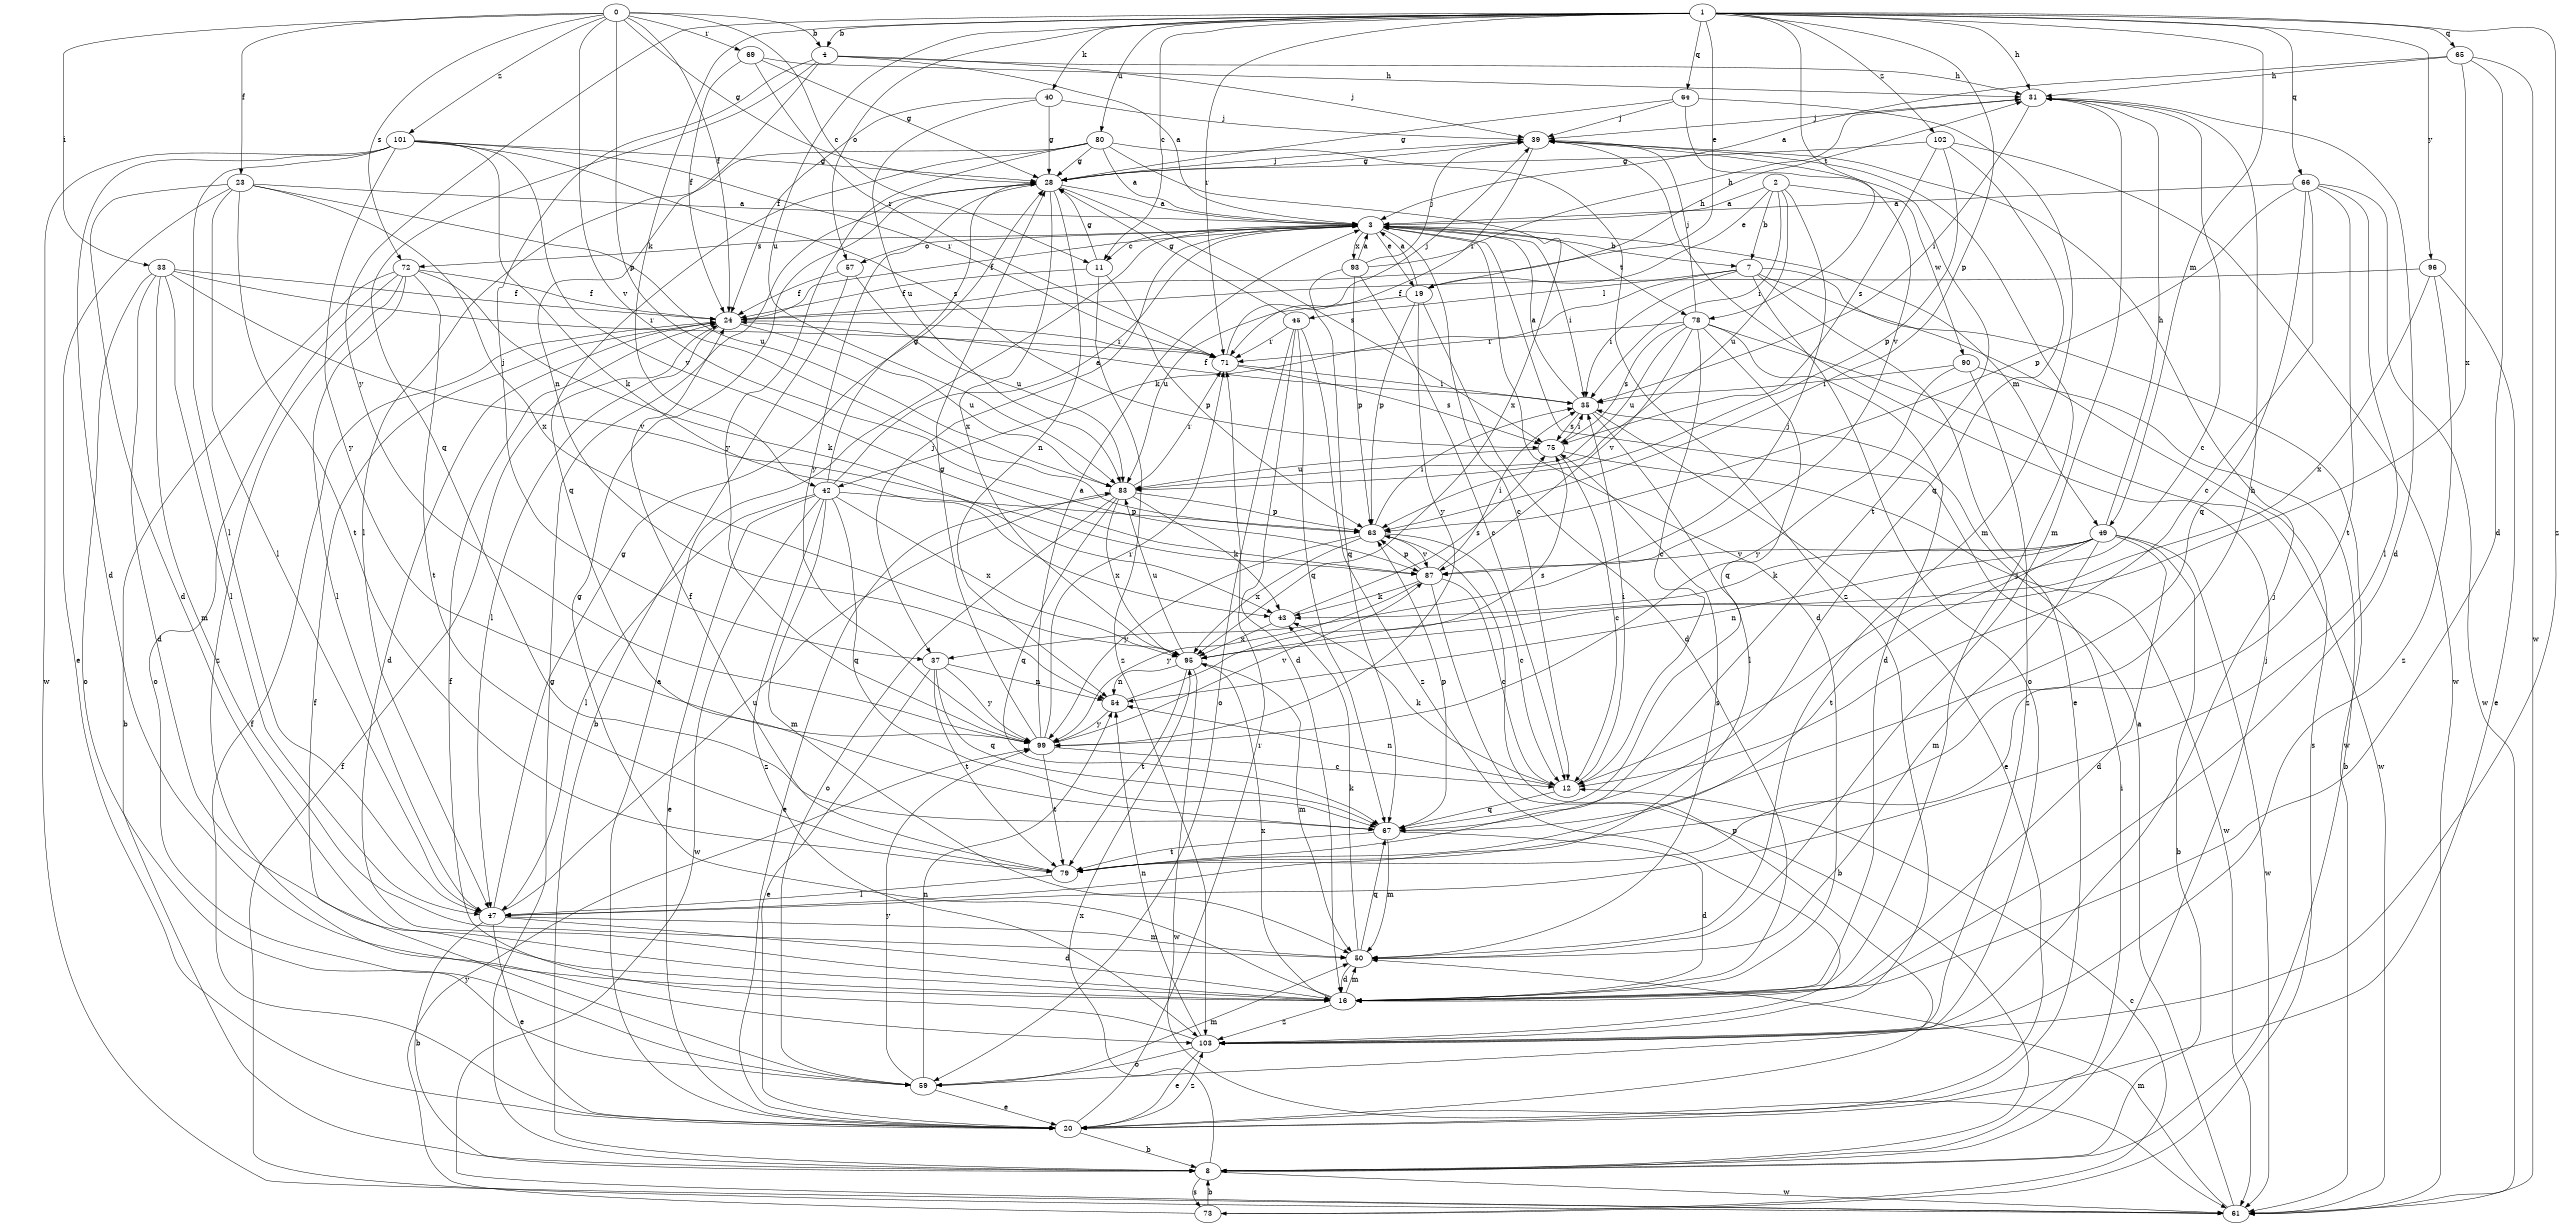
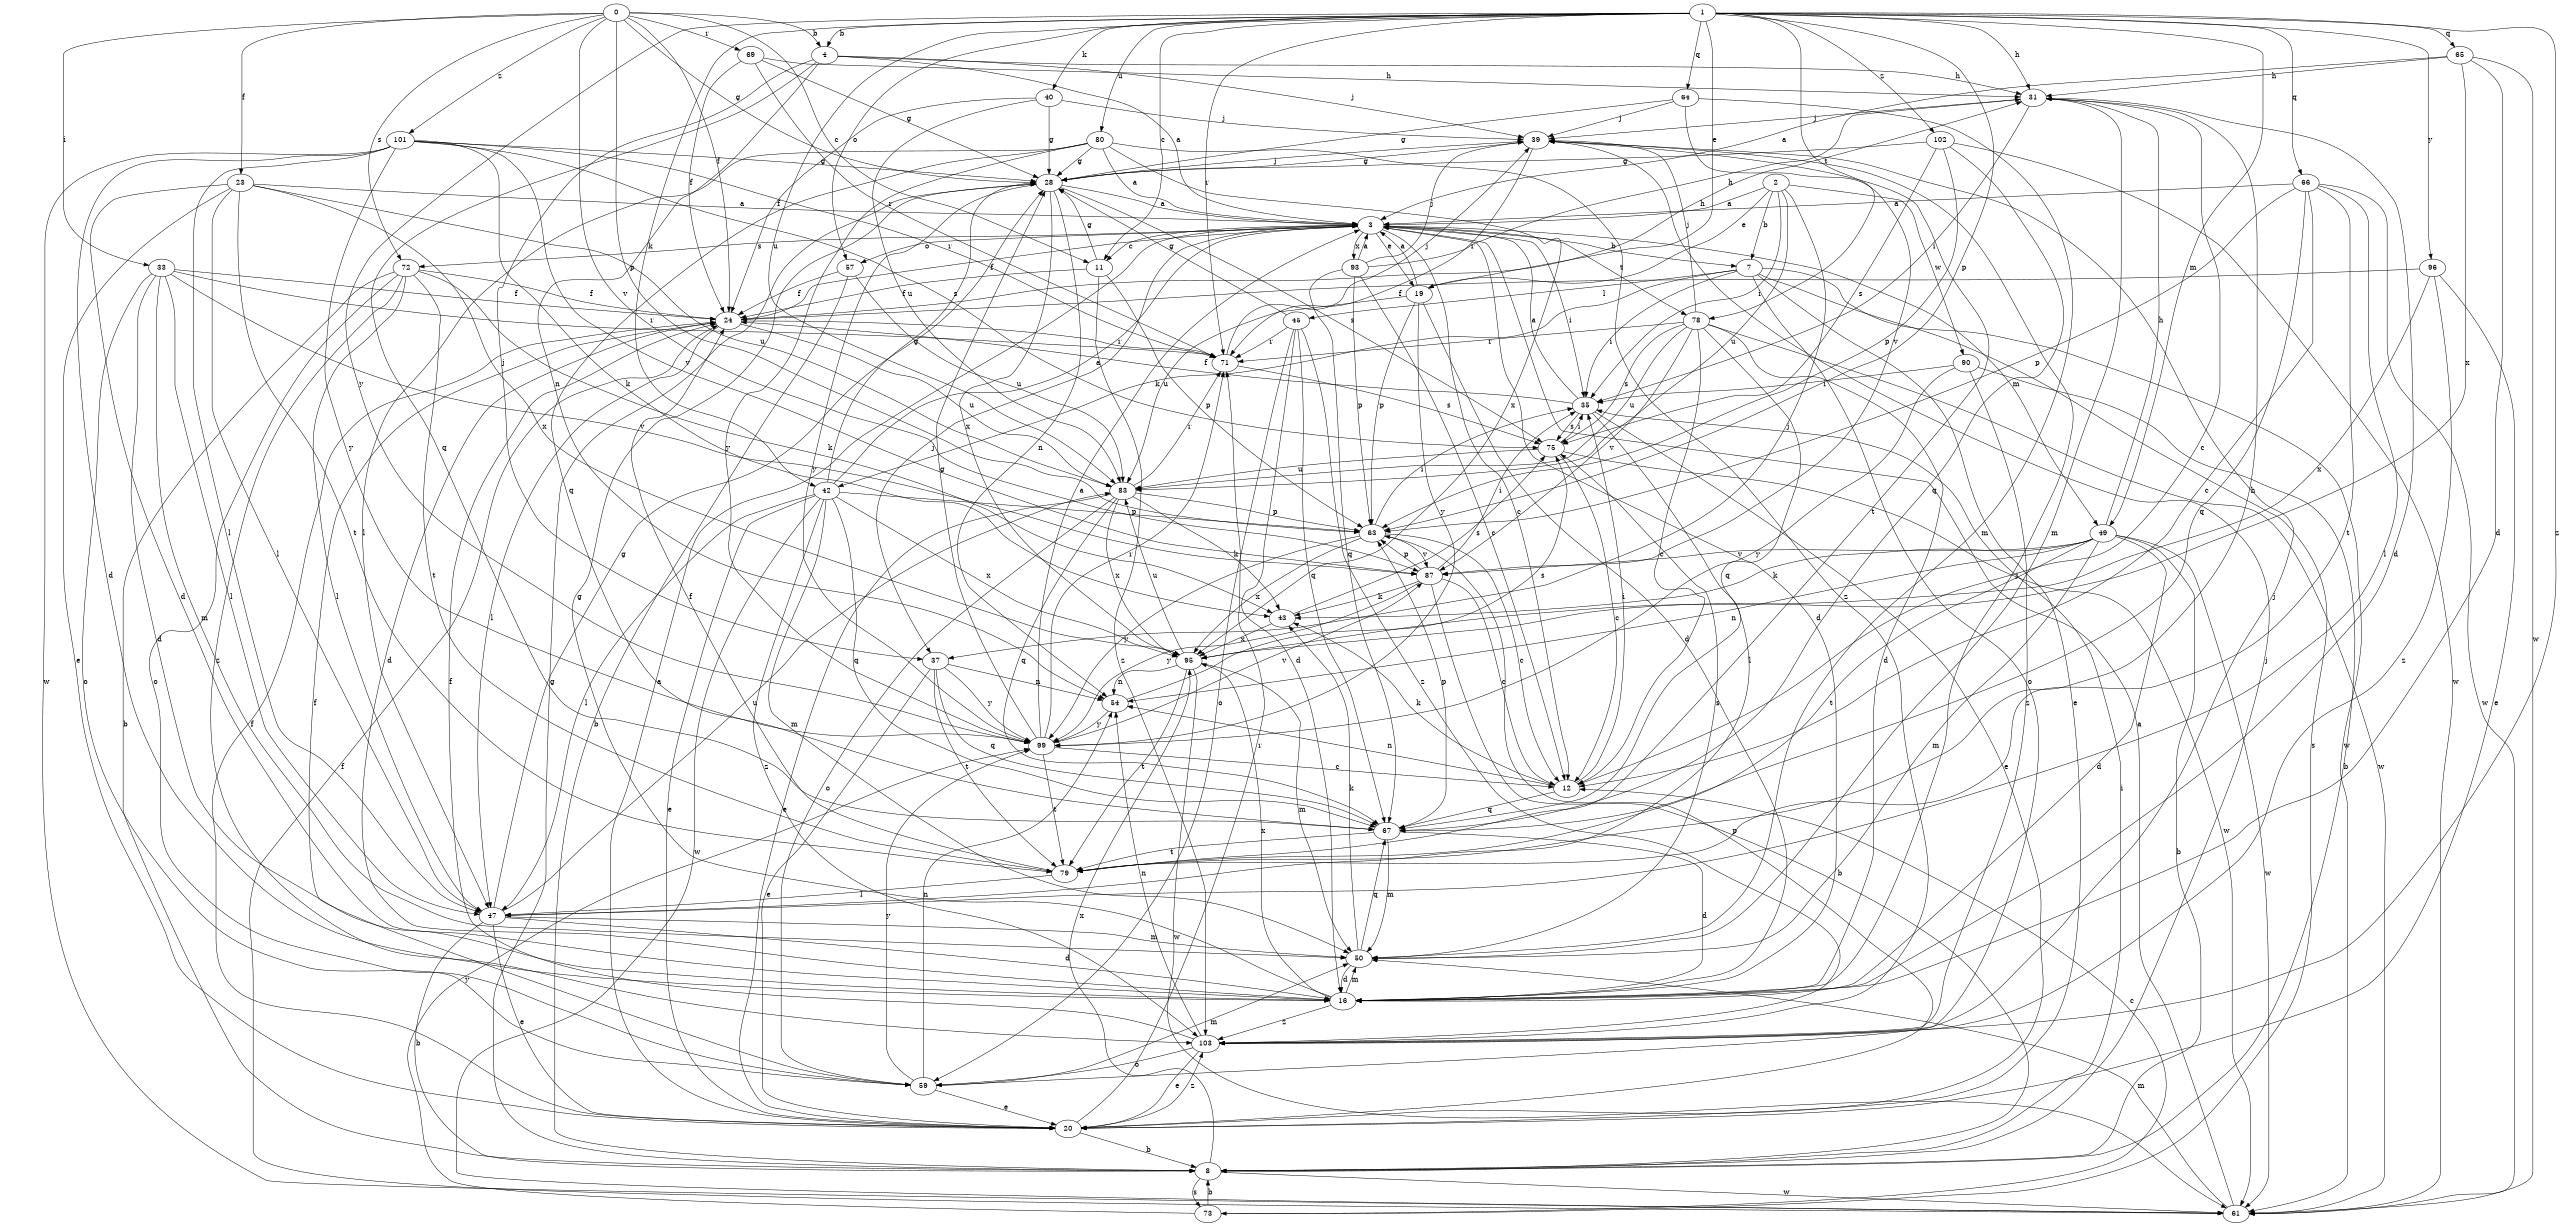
edge "71" -> "35": removed, label "i"
